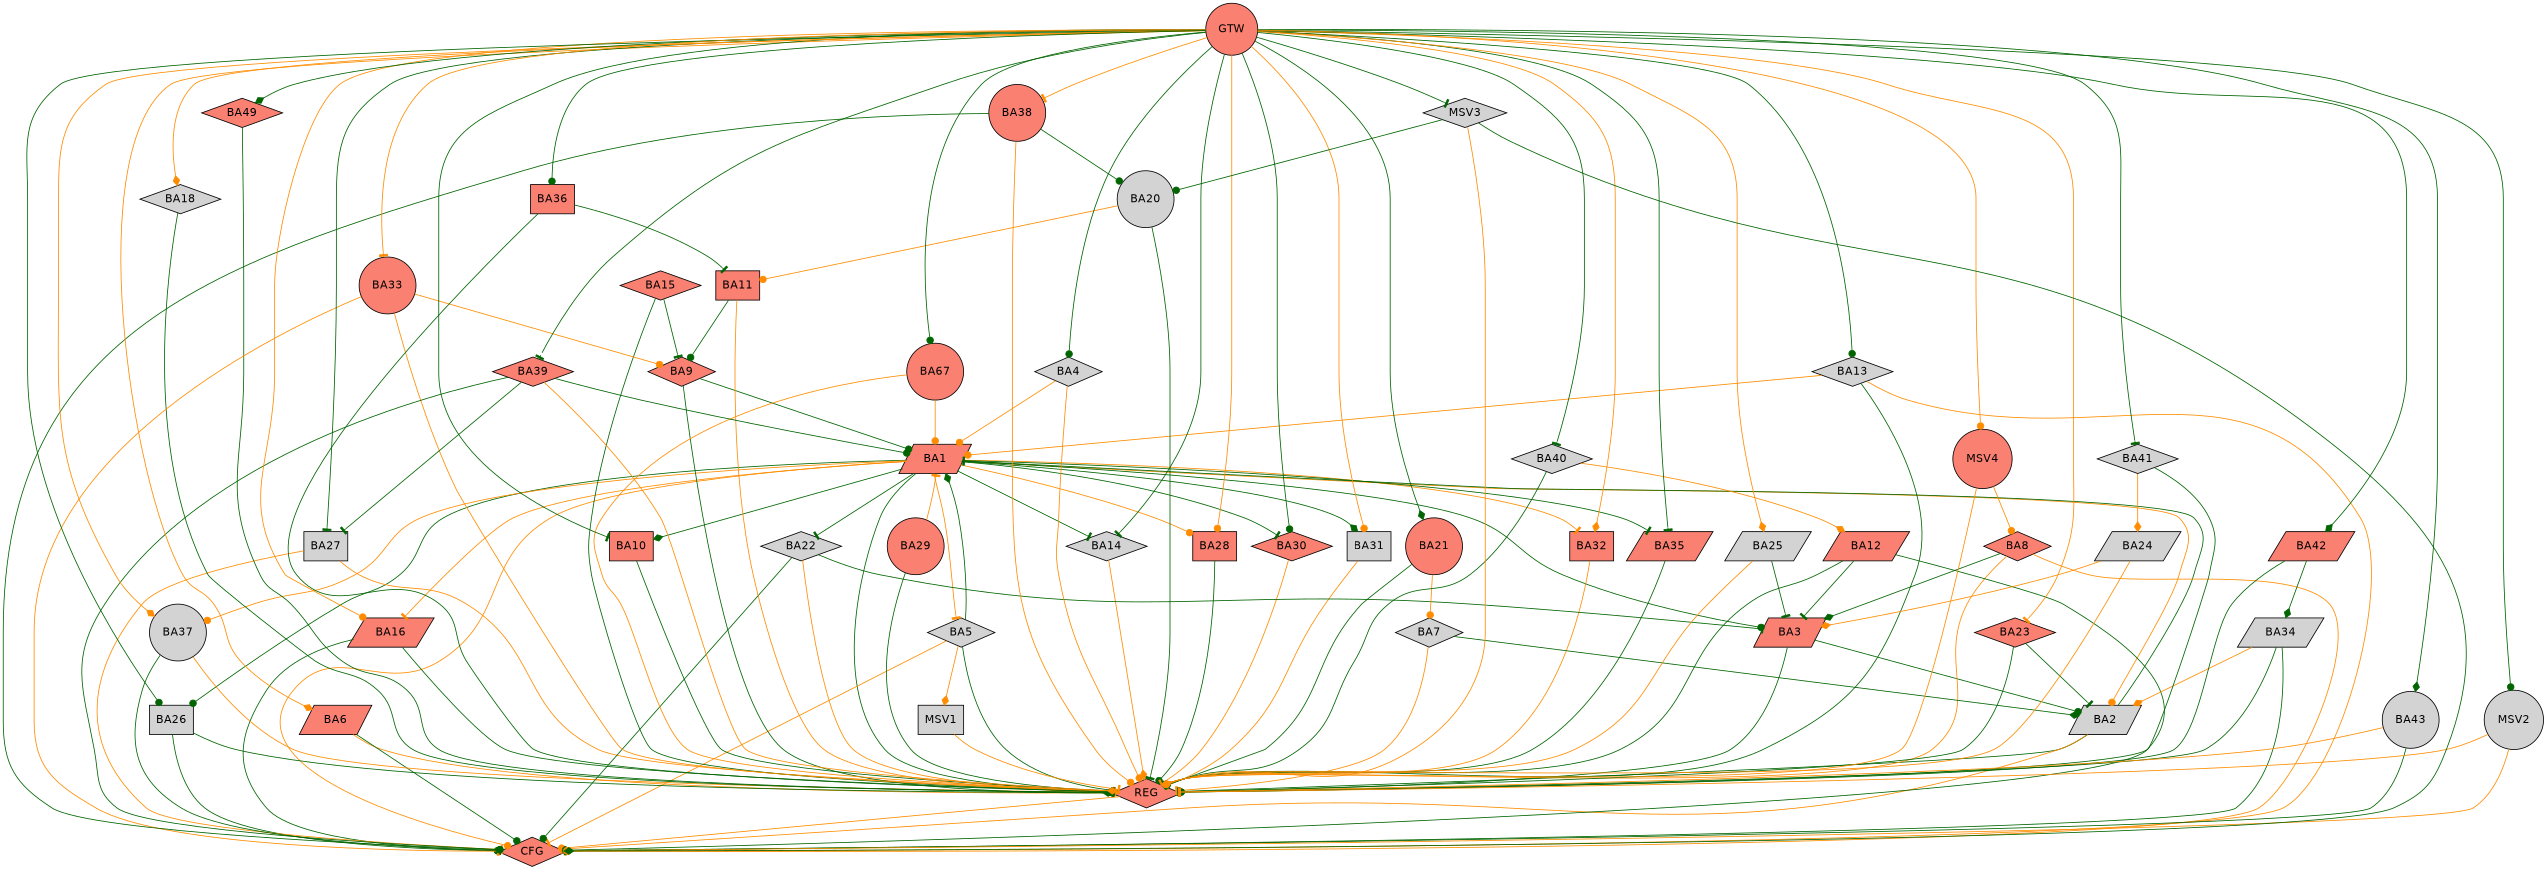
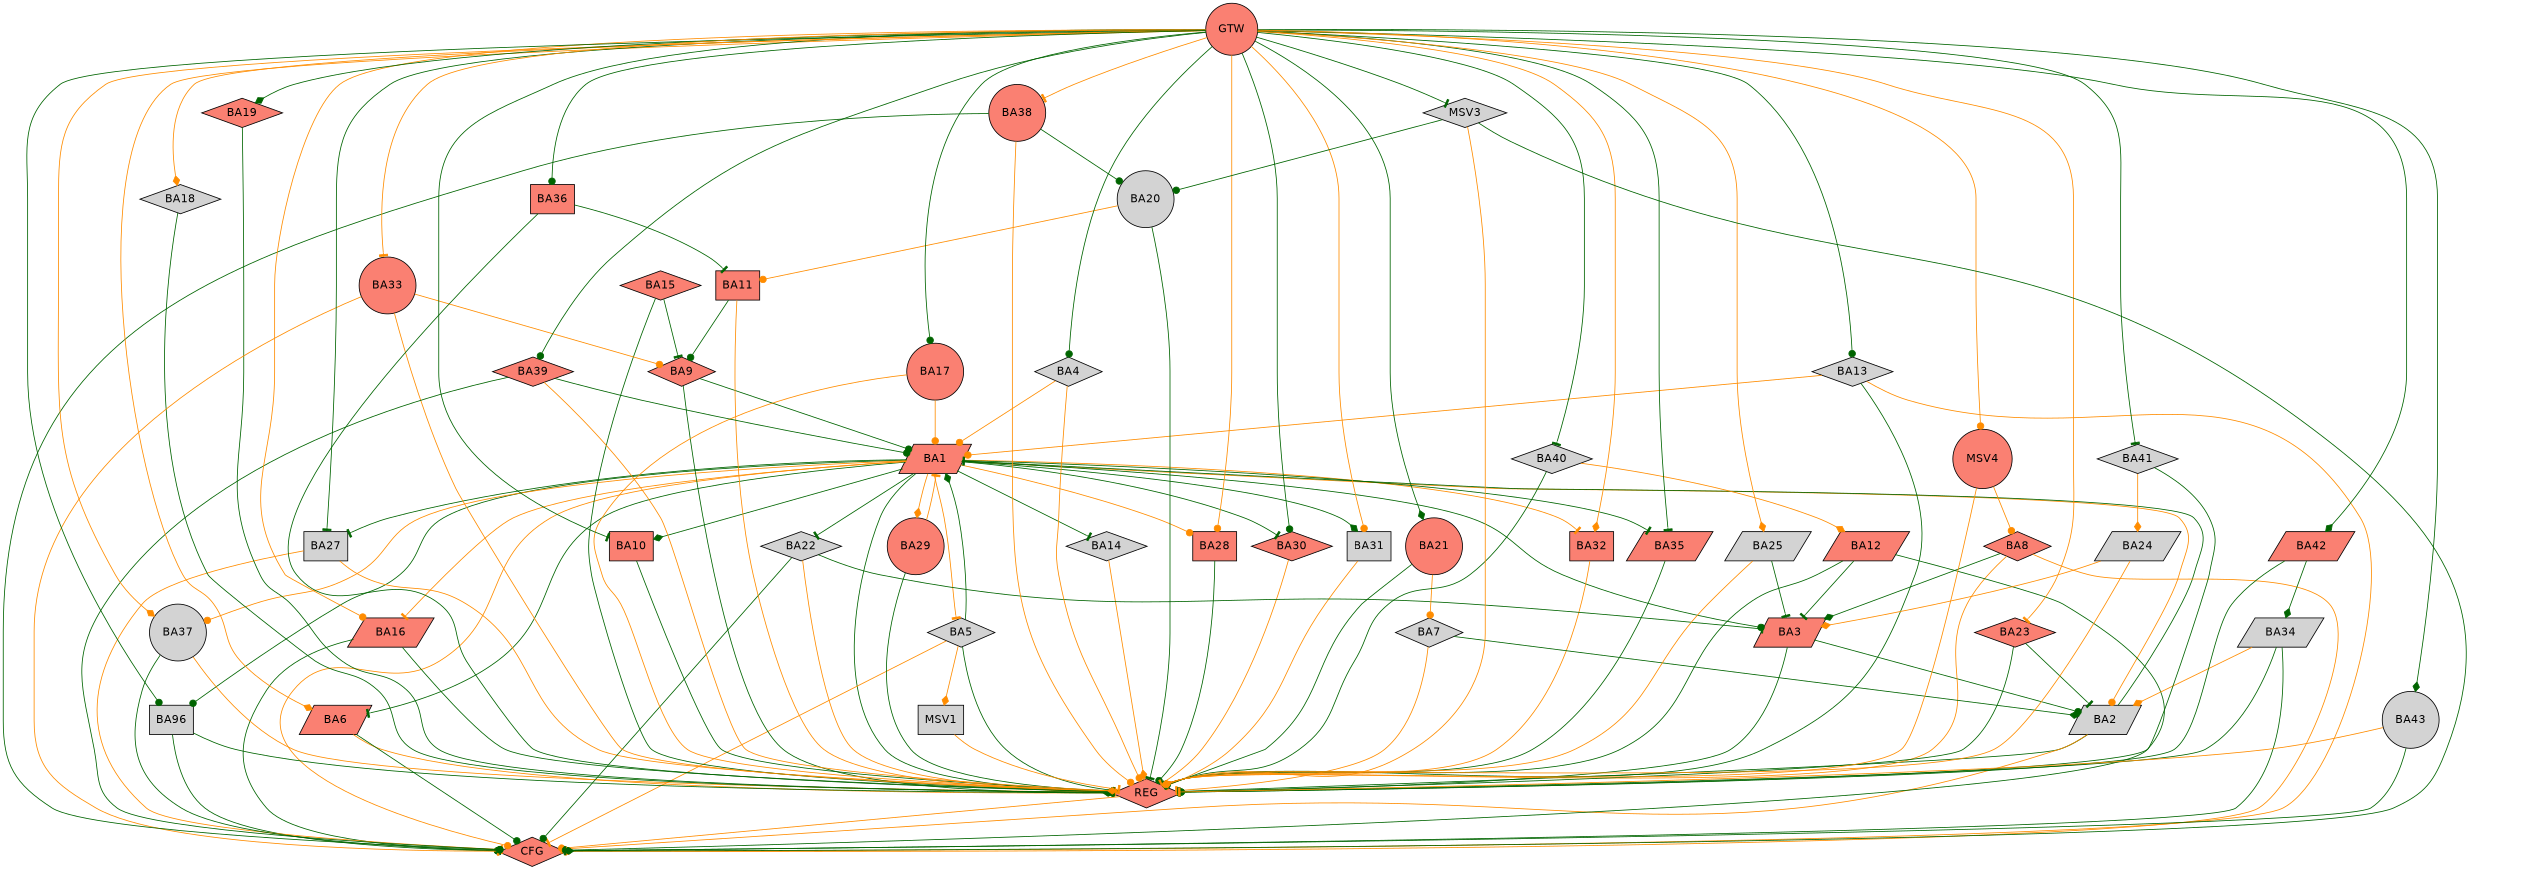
node "BA49": label "BA49" -> "BA19"
edge "GTW" -> "BA39": arrowhead tee -> dot
edge "GTW" -> "BA14": removed
node "BA67": label "BA67" -> "BA17"
edge "BA39" -> "BA27": now "BA1" -> "BA27"
edge "BA1" -> "BA29": added
edge "BA1" -> "BA6": added
node "BA26": label "BA26" -> "BA96"
node "MSV2": removed
